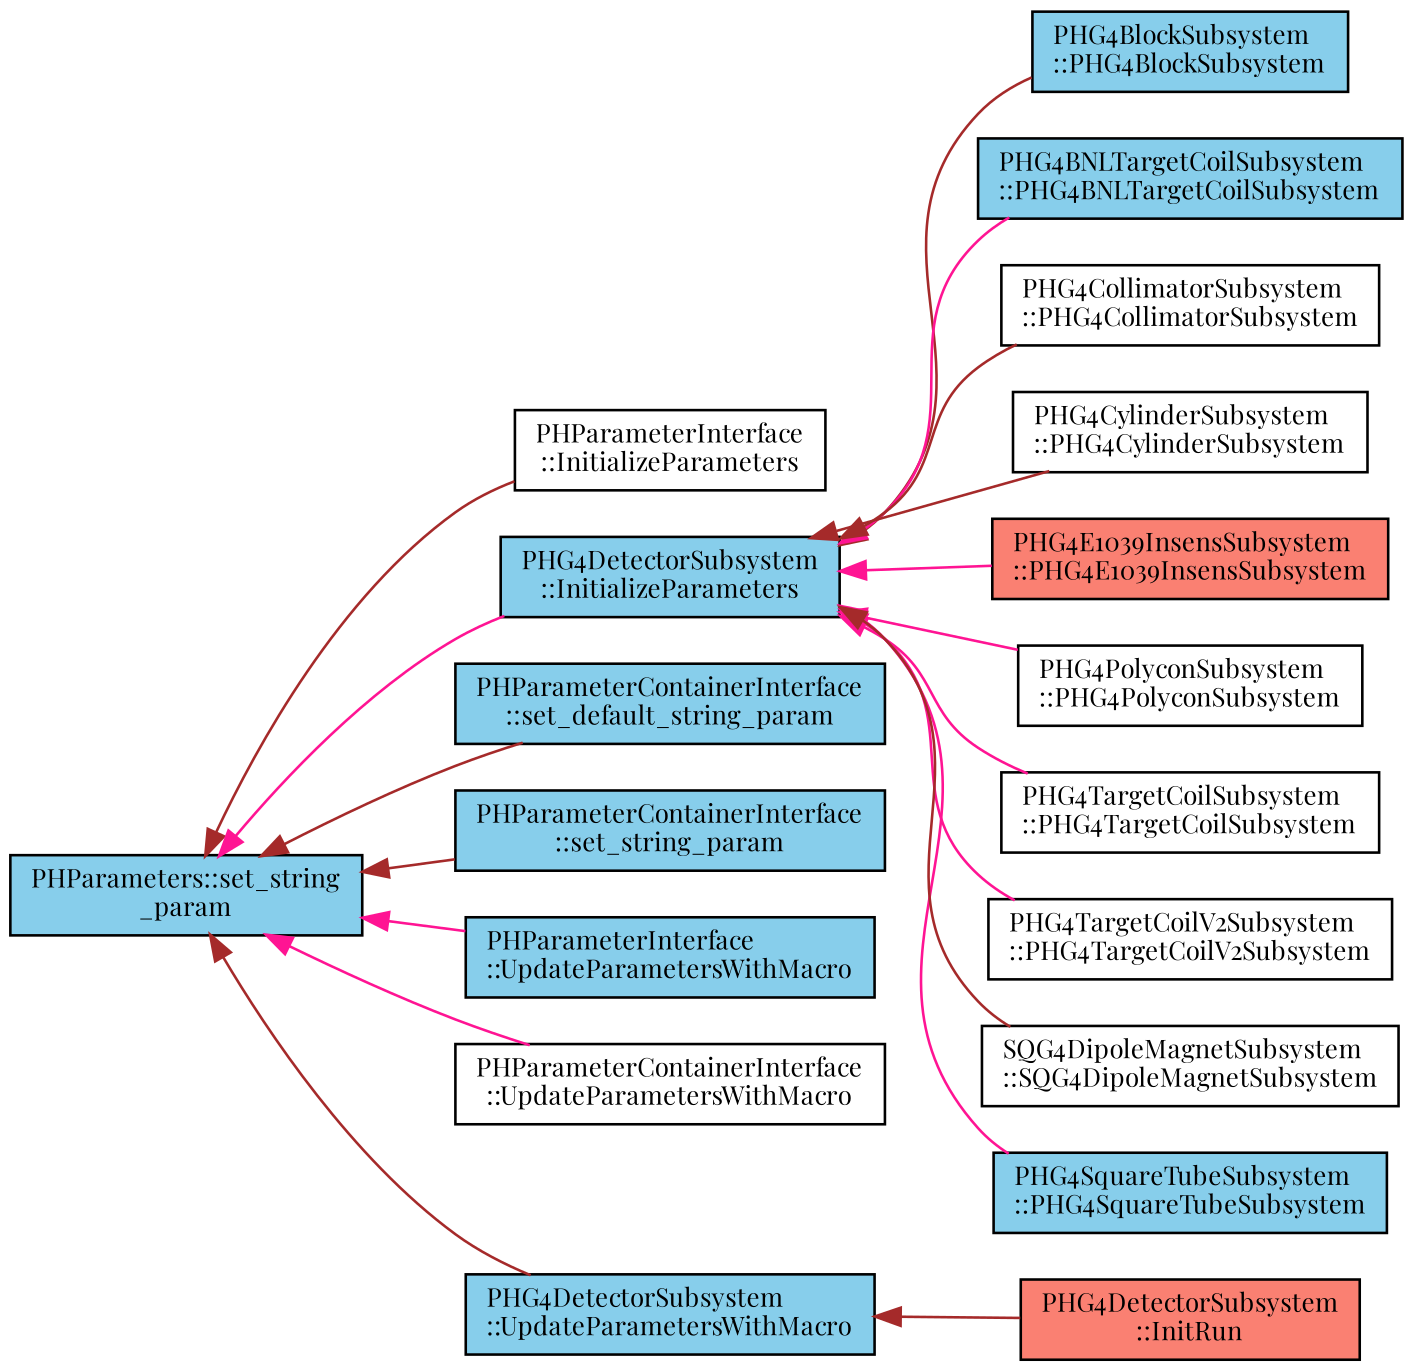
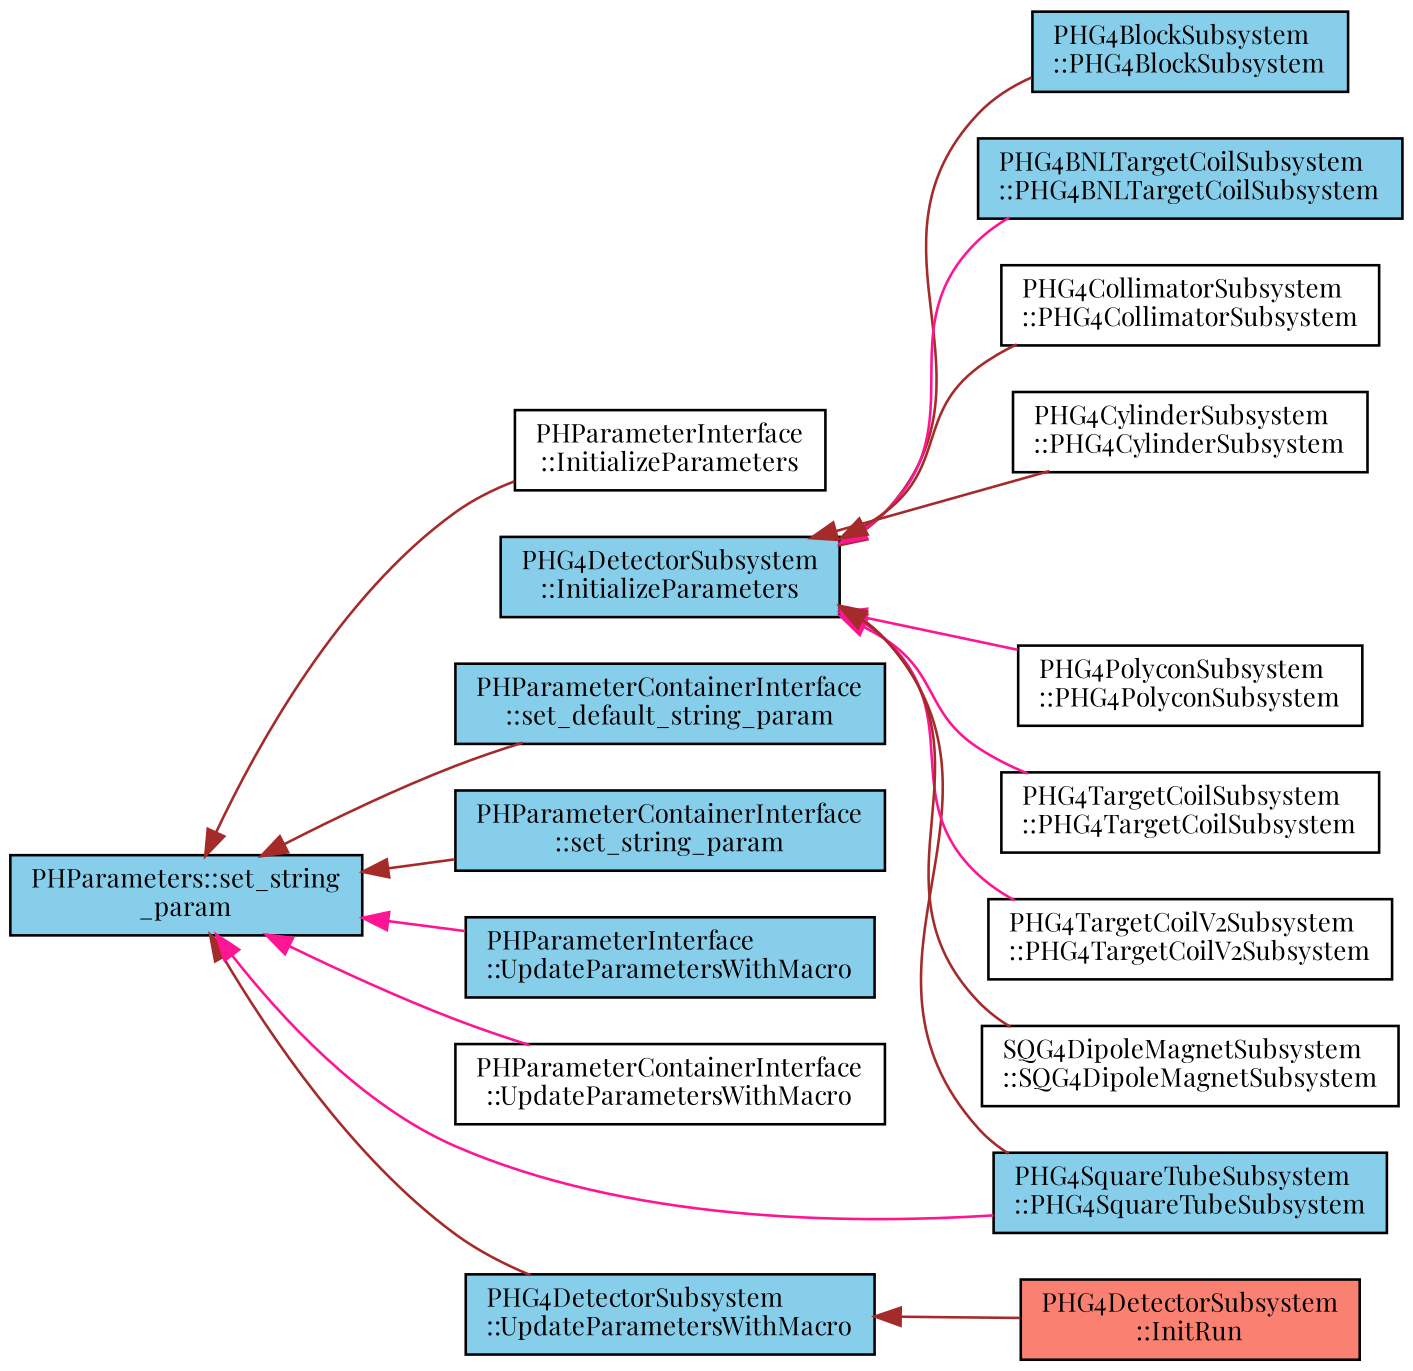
node "PHG4E1039InsensSubsystem ::PHG4E1039InsensSubsystem": removed
edge "PHG4DetectorSubsystem ::InitializeParameters" -> "PHParameters::set_string _param": now "PHG4SquareTubeSubsystem ::PHG4SquareTubeSubsystem" -> "PHParameters::set_string _param"
edge "PHG4SquareTubeSubsystem ::PHG4SquareTubeSubsystem" -> "PHG4DetectorSubsystem ::InitializeParameters": color deeppink -> brown
